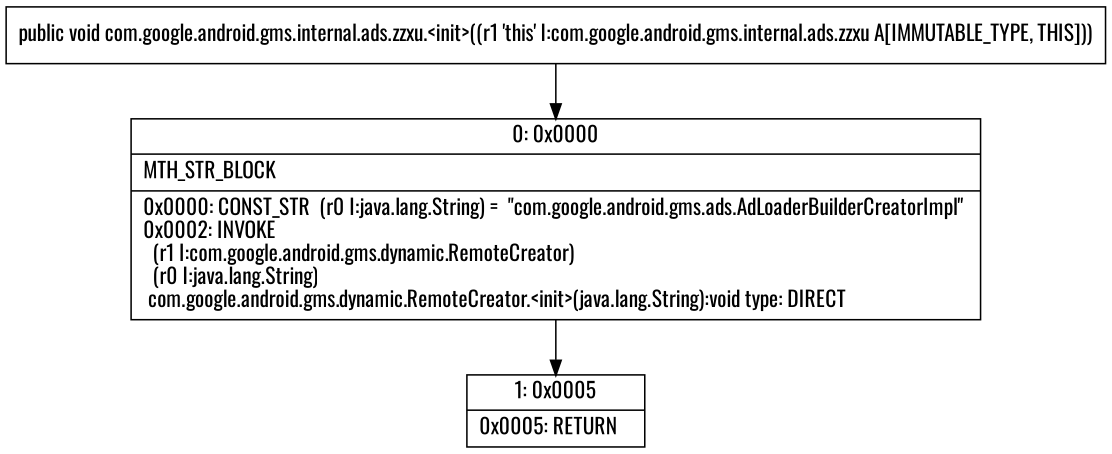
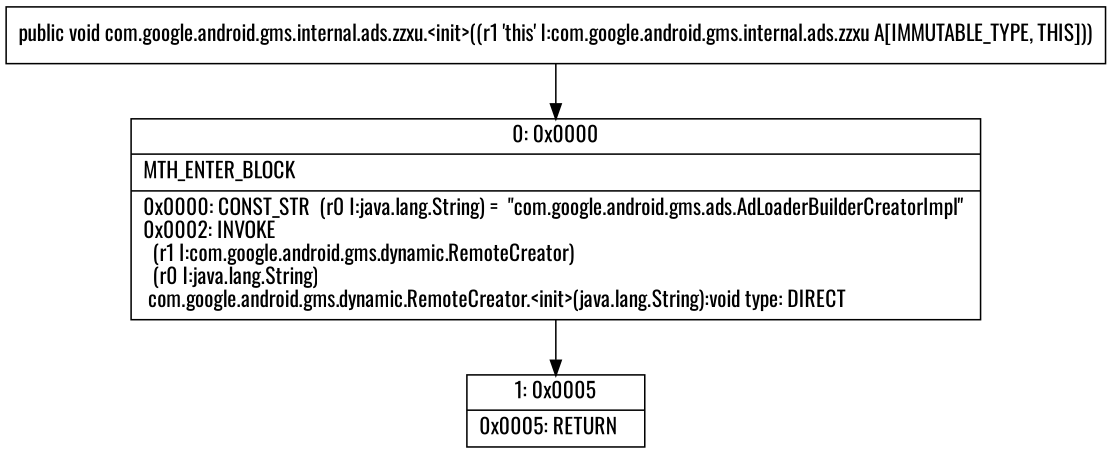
node "0: 0x0000": text "MTH_STR_BLOCK" -> "MTH_ENTER_BLOCK"
